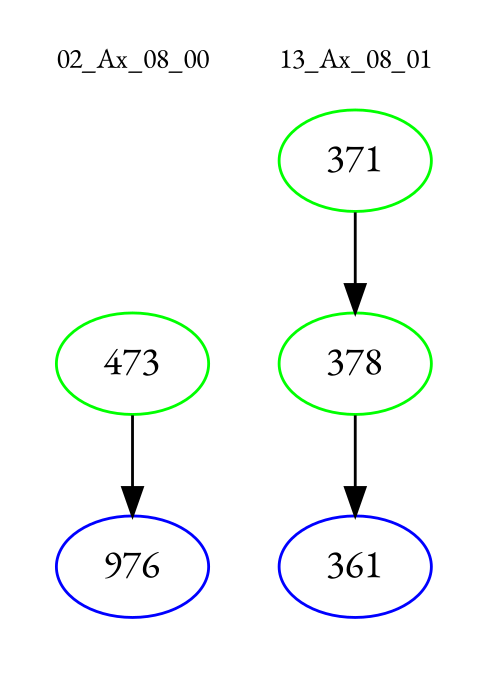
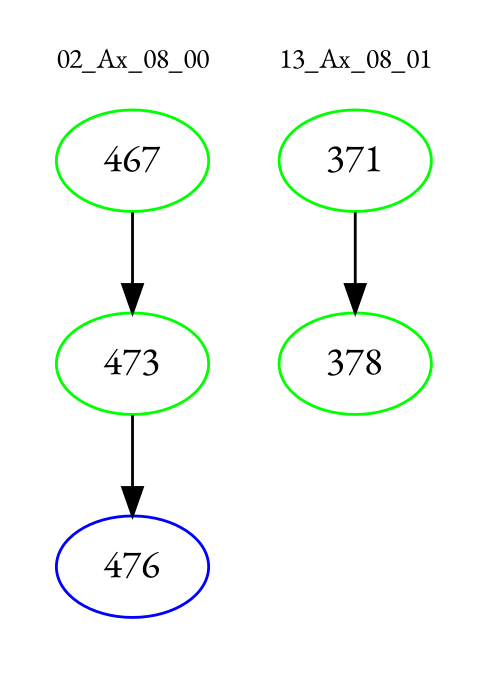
node "467": added
node "976": label "976" -> "476"
node "361": removed
